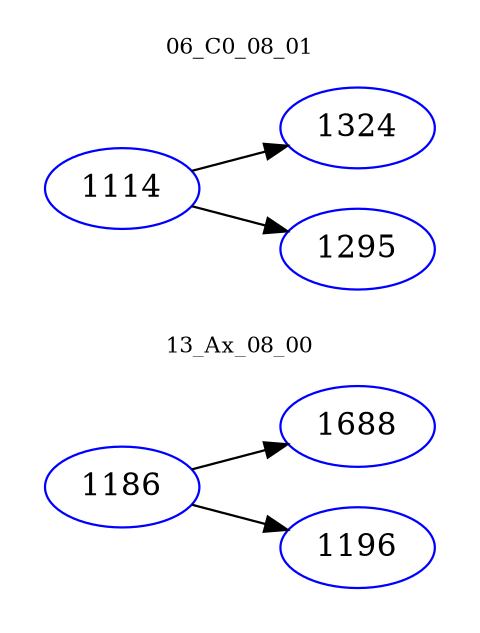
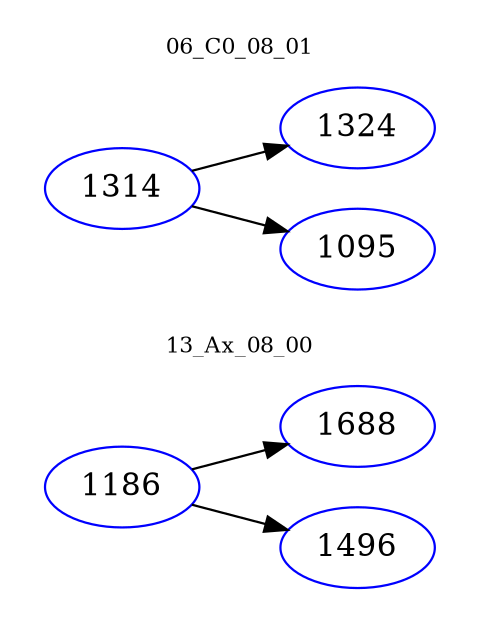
node "1114": label "1114" -> "1314"
node "1295": label "1295" -> "1095"
node "1196": label "1196" -> "1496"
